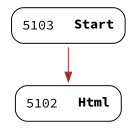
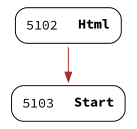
edge "5103" -> "5102": reversed
